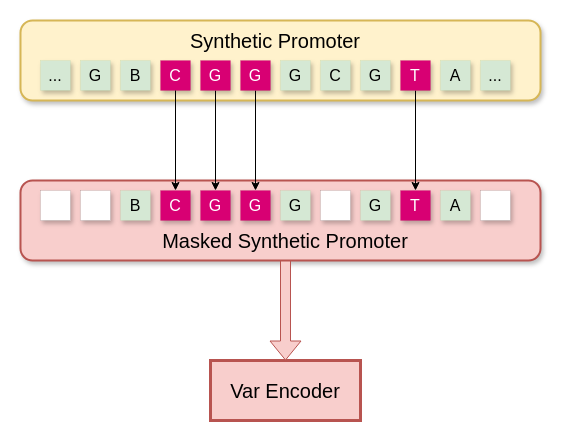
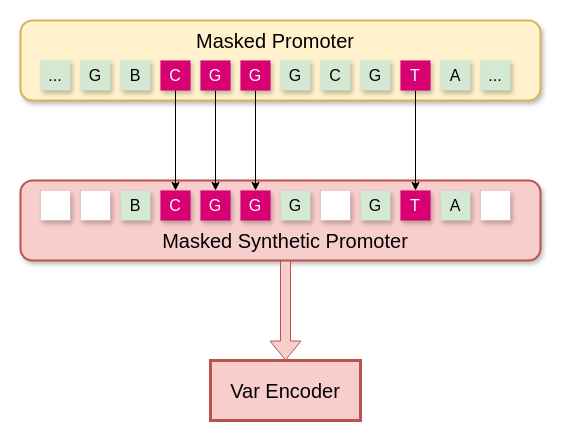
node "Synthetic Promoter": label "Synthetic Promoter" -> "Masked Promoter"
